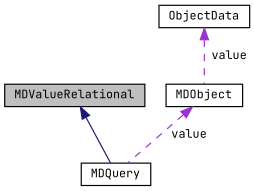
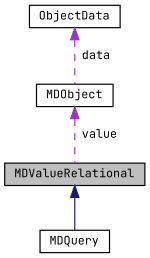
edge "MDObject" -> "ObjectData": label " value" -> " data"
edge "MDQuery" -> "MDObject": now "MDValueRelational" -> "MDObject"
